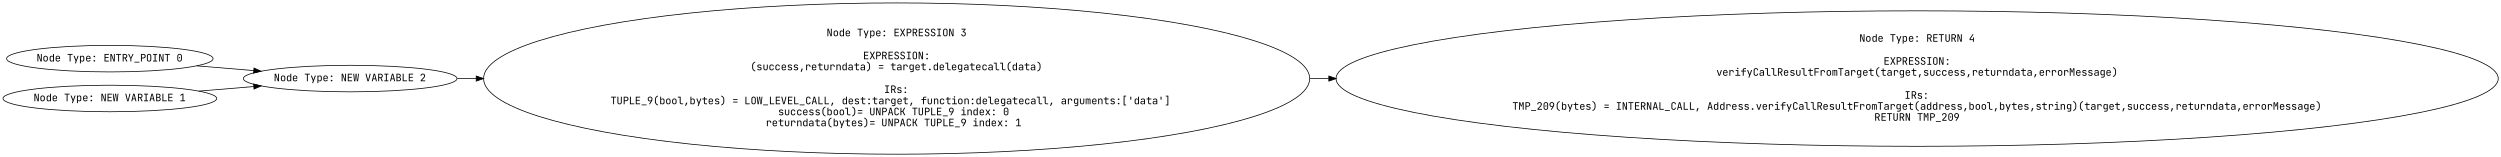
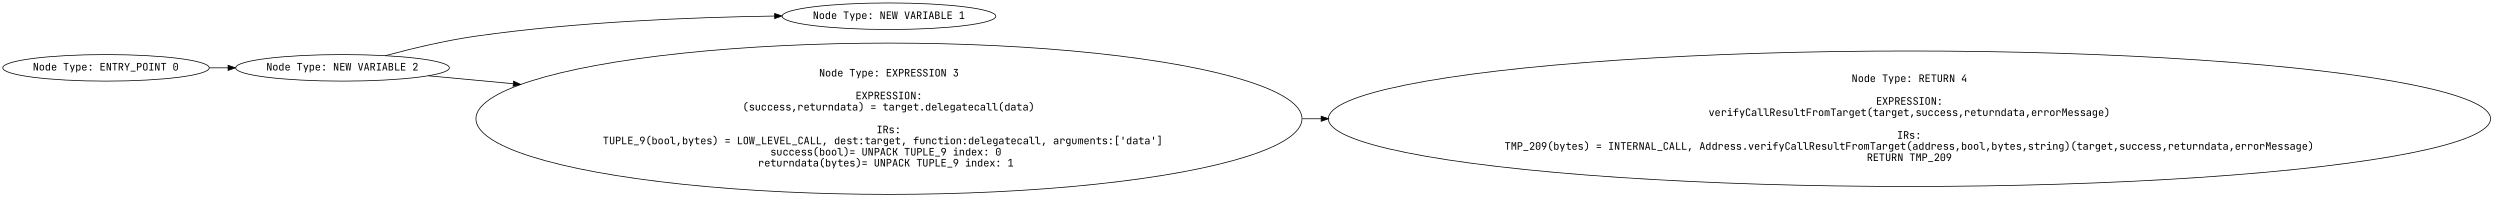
edge "Node Type: NEW VARIABLE 1" -> "Node Type: NEW VARIABLE 2": reversed
